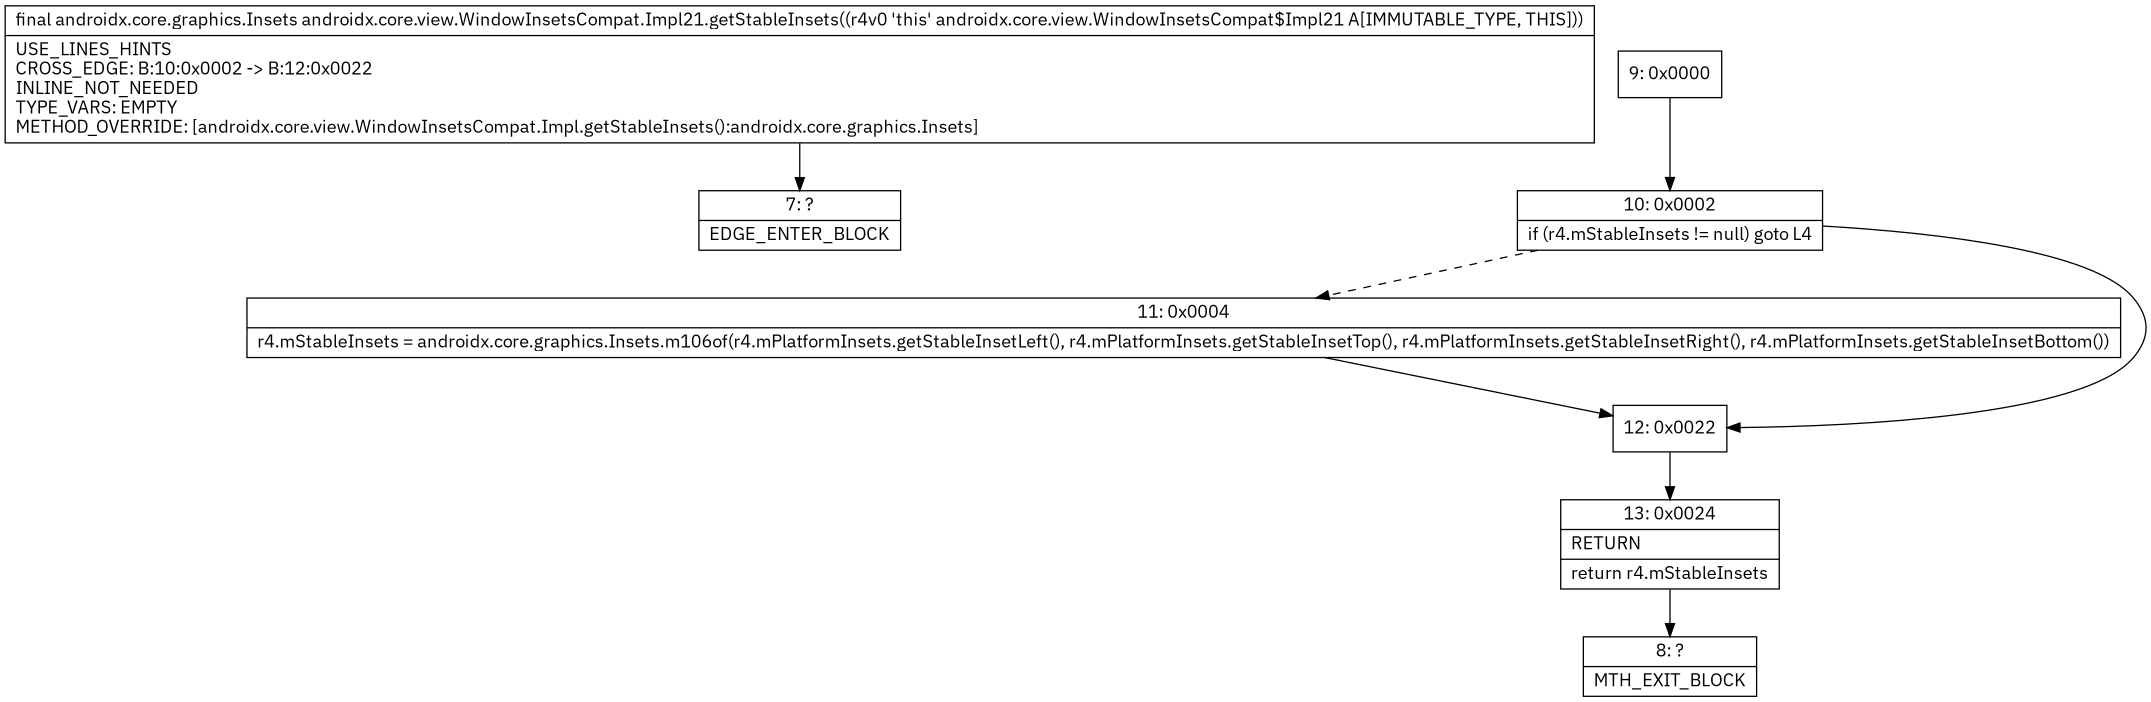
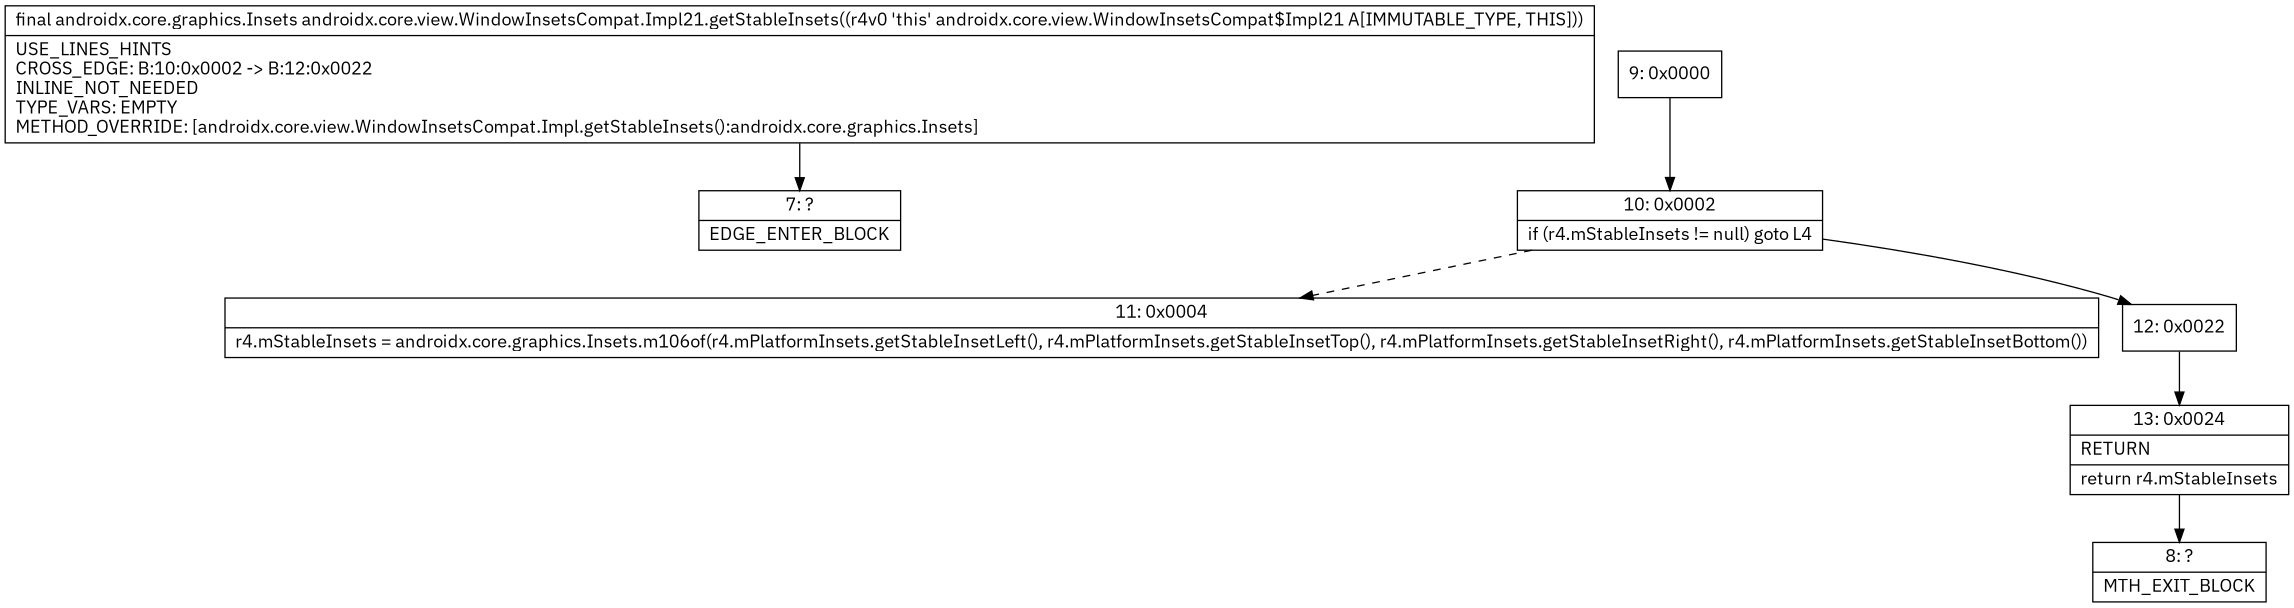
edge "11: 0x0004" -> "12: 0x0022": removed
